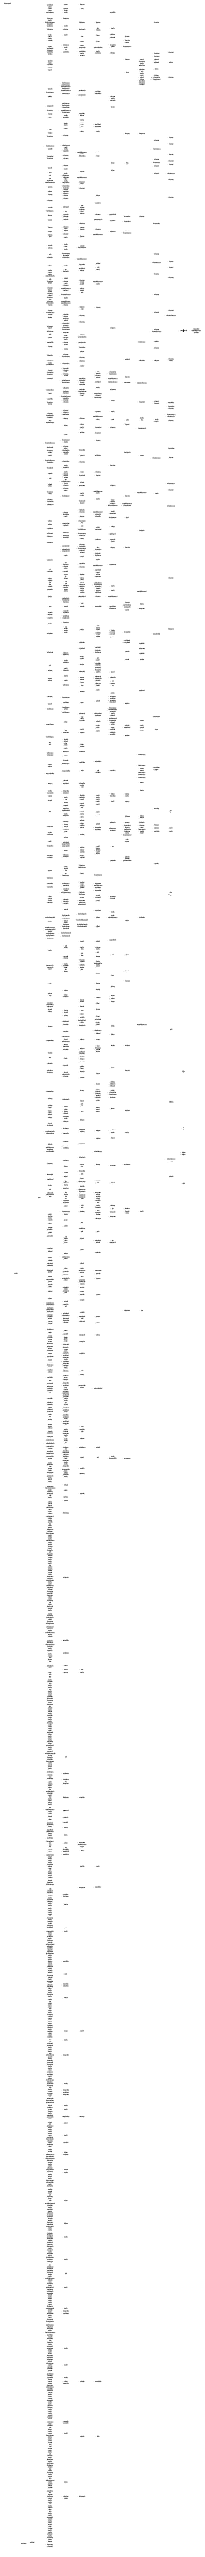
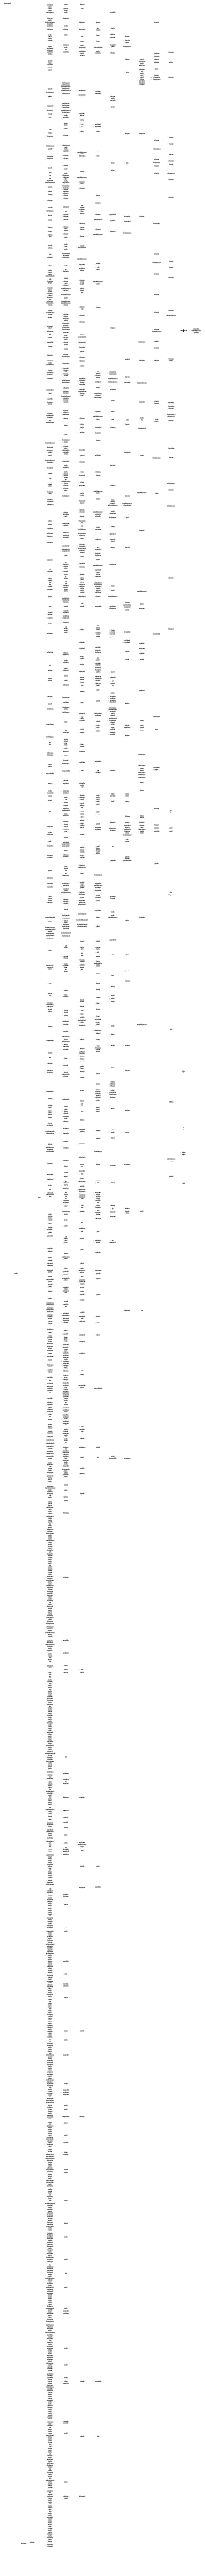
node "compound_order": added
